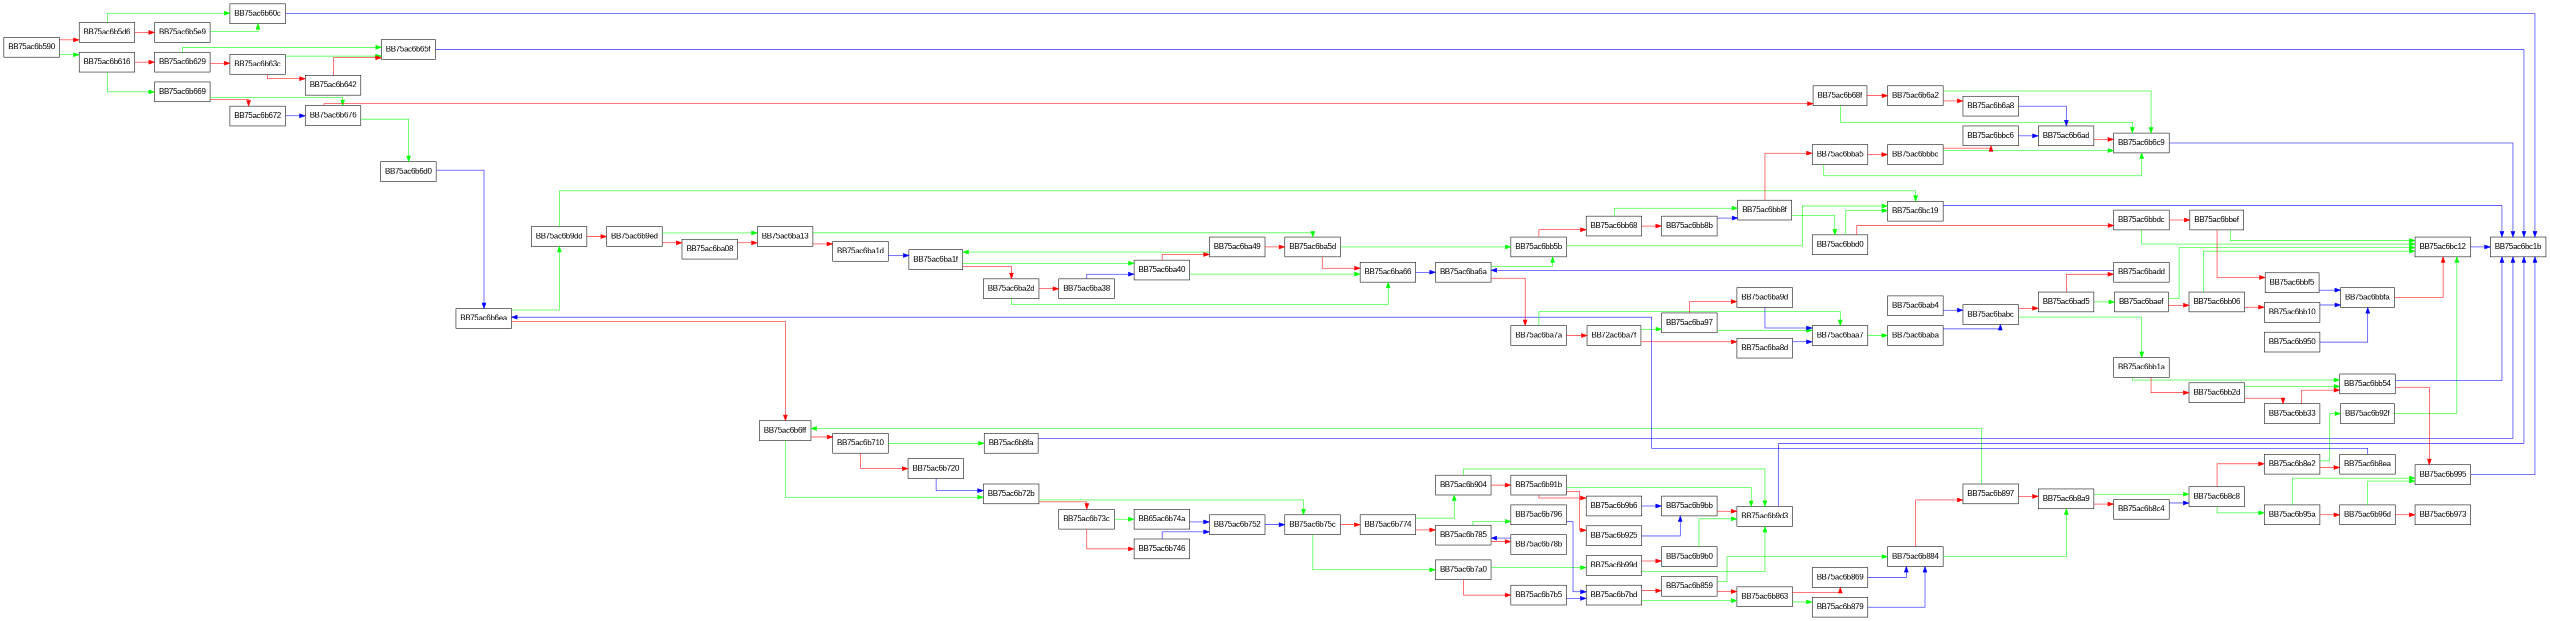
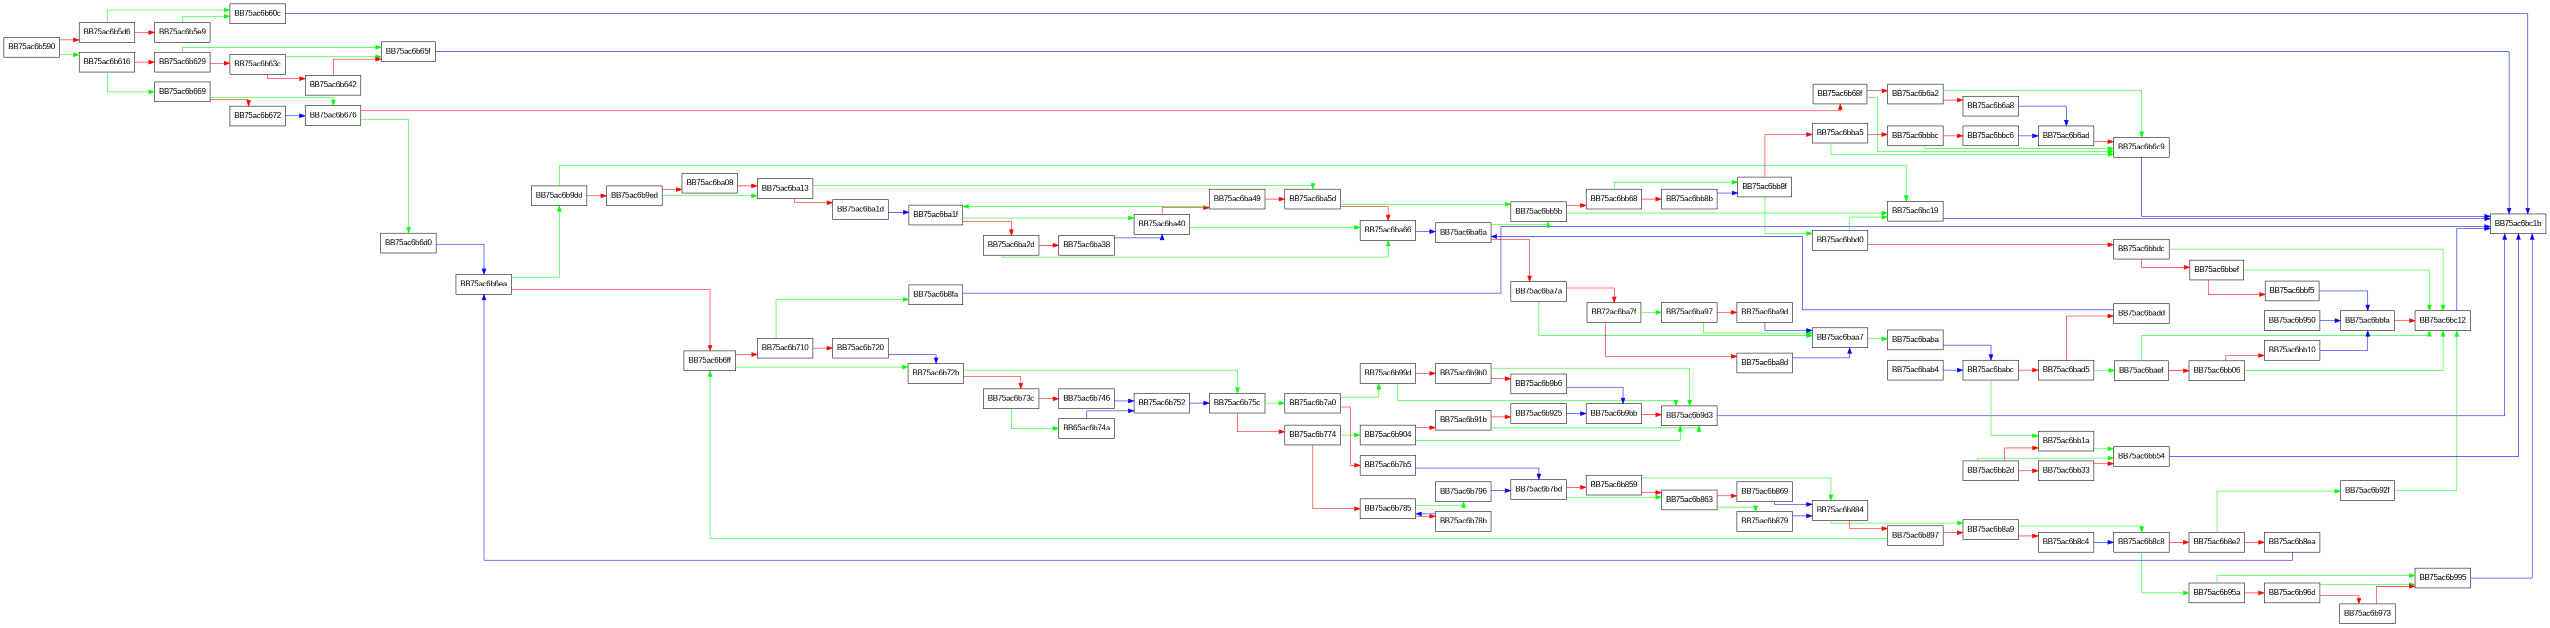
edge "BB75ac6bb1a" -> "BB75ac6bb2d": reversed
edge "BB75ac6bb54" -> "BB75ac6b995": now "BB75ac6b973" -> "BB75ac6b995"
edge "BB75ac6b91b" -> "BB75ac6b9b6": now "BB75ac6b9b0" -> "BB75ac6b9b6"
